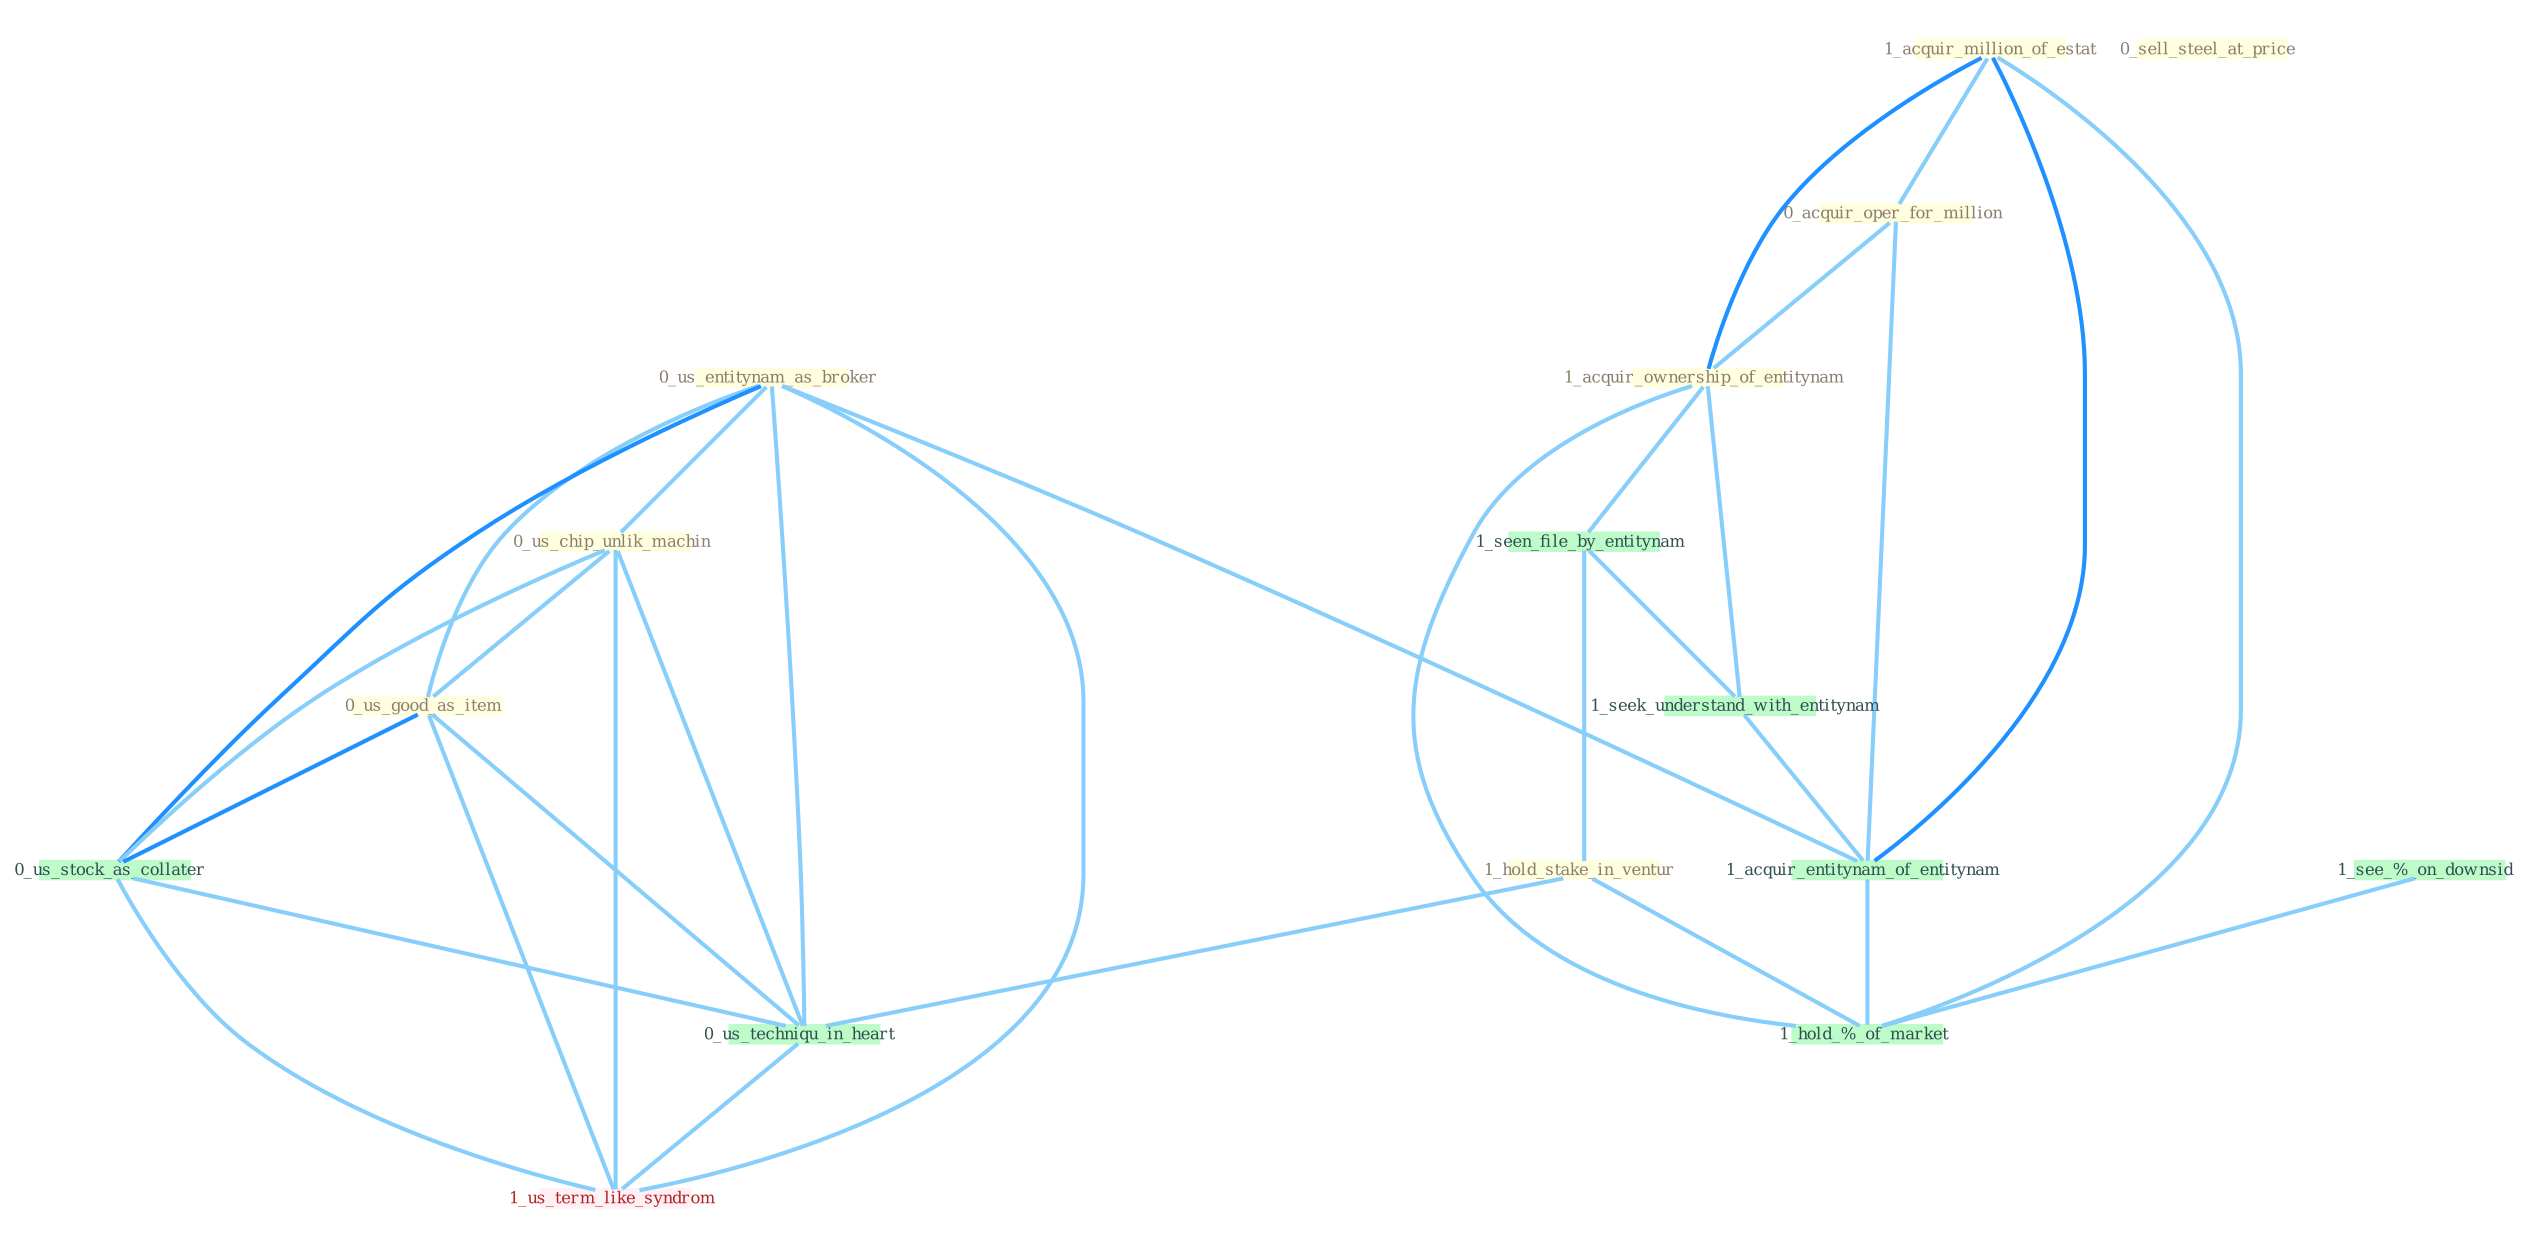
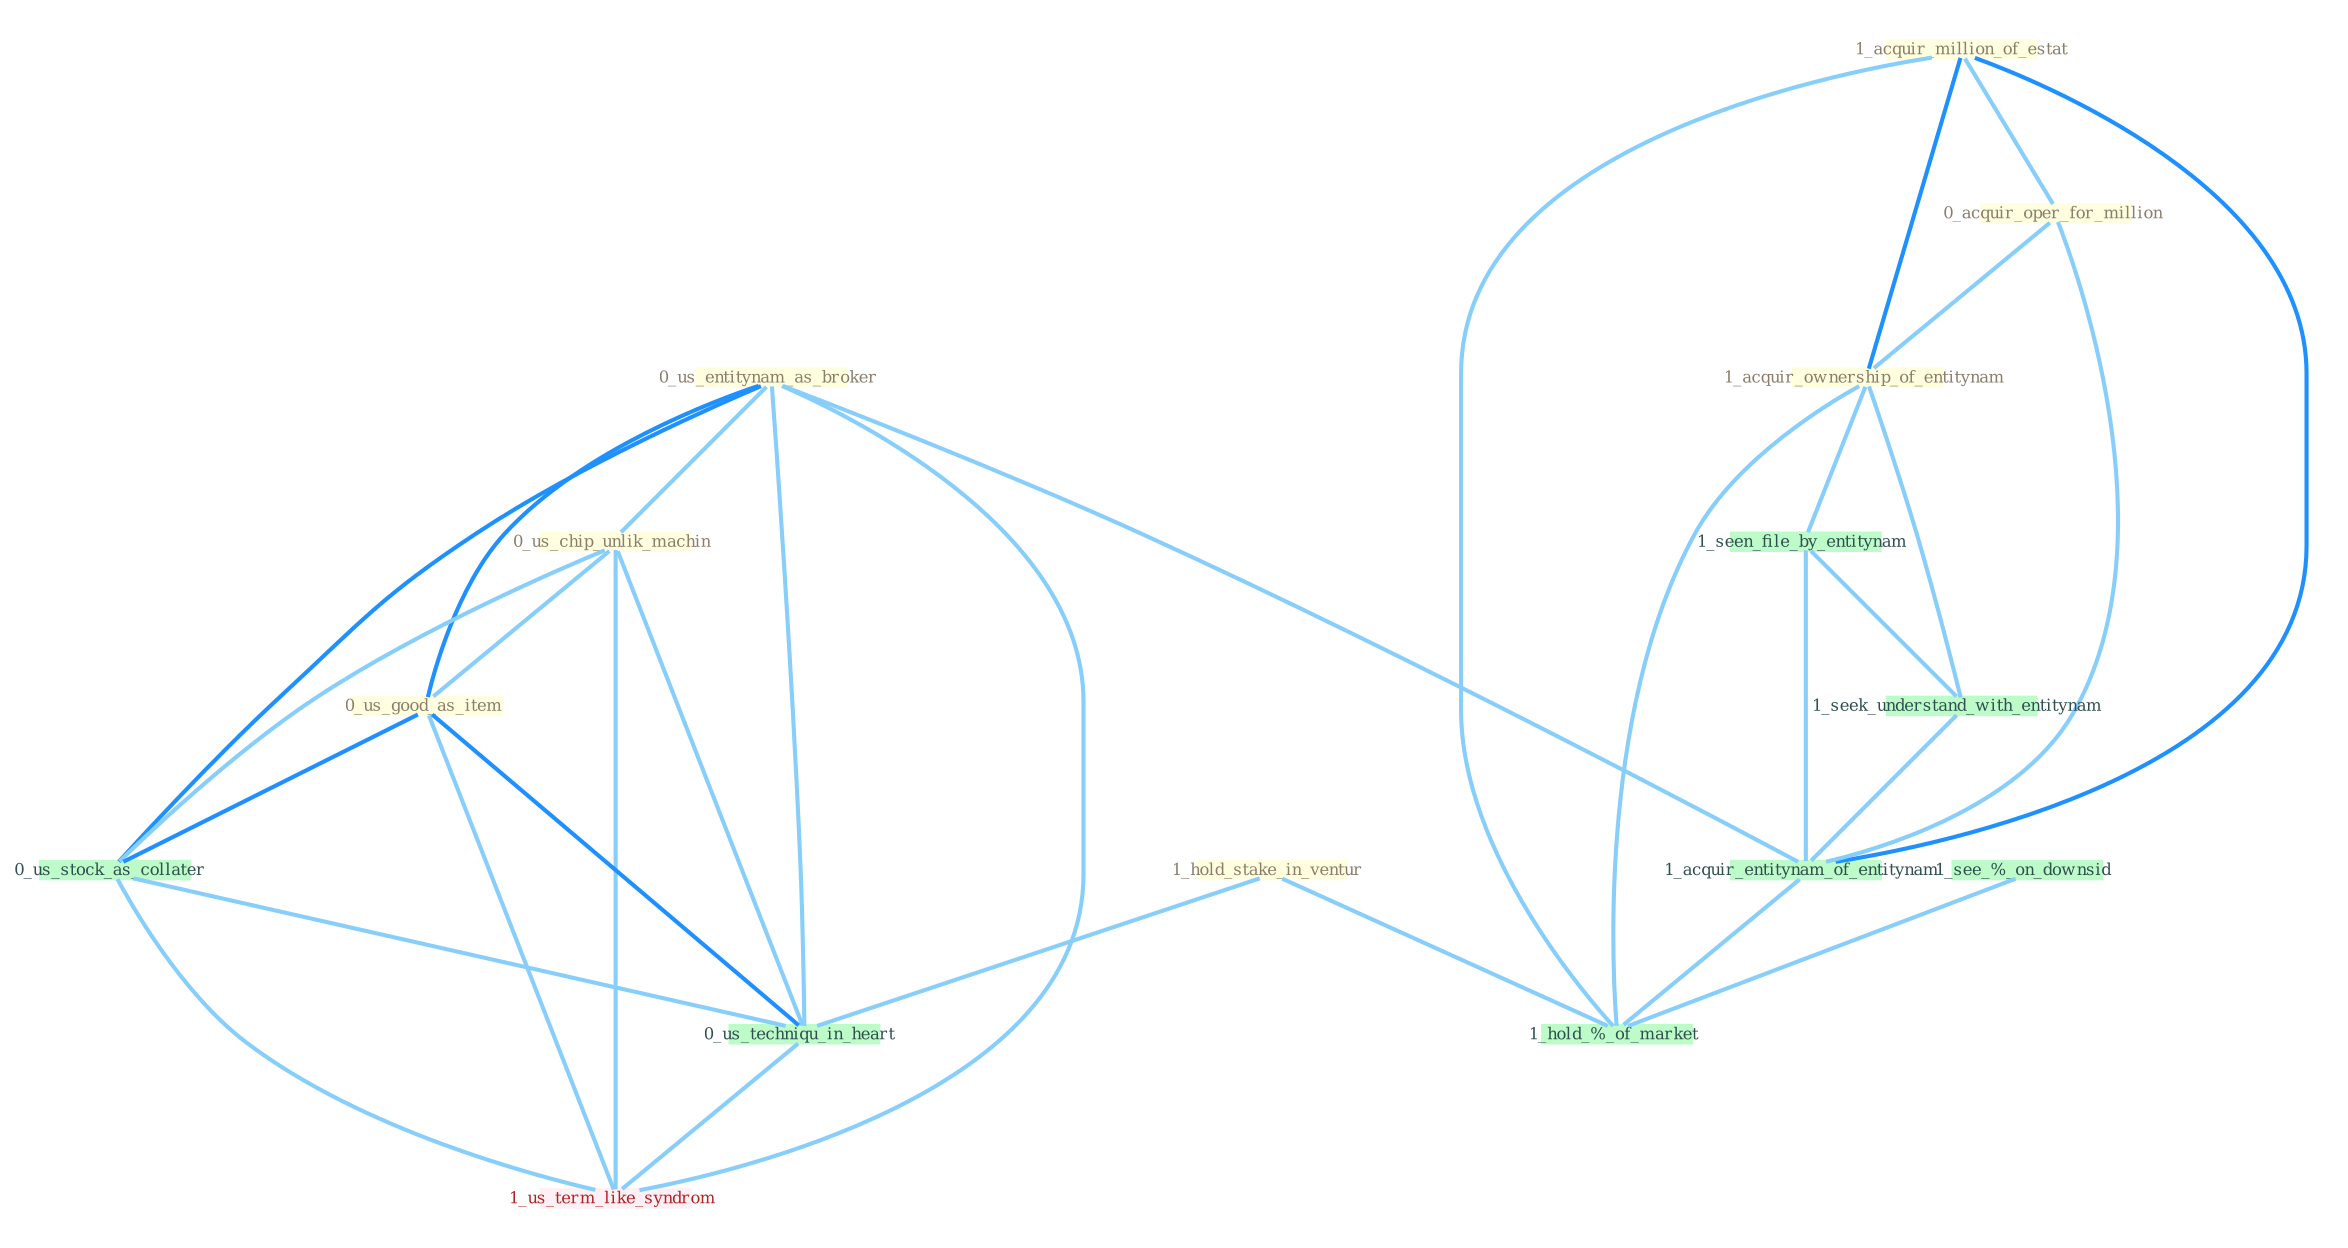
node "0_sell_steel_at_price": removed
edge "0_us_entitynam_as_broker" -- "0_us_good_as_item": color #87cefa -> #1e90ff
edge "1_seen_file_by_entitynam" -- "1_hold_stake_in_ventur": now "1_seen_file_by_entitynam" -- "1_acquir_entitynam_of_entitynam"
edge "0_us_good_as_item" -- "0_us_techniqu_in_heart": color #87cefa -> #1e90ff
